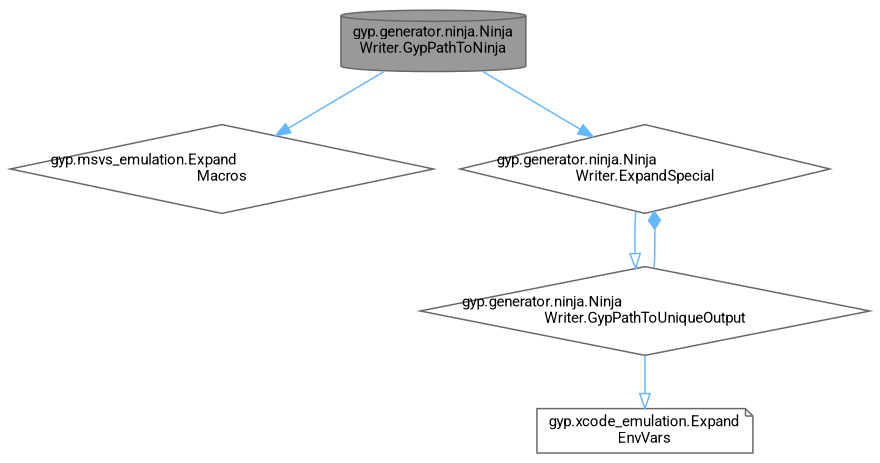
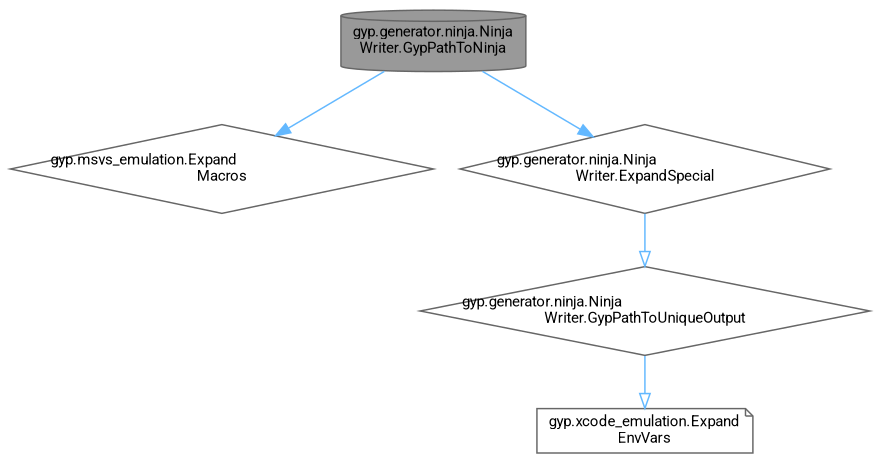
edge "gyp.generator.ninja.Ninja Writer.GypPathToUniqueOutput" -> "gyp.generator.ninja.Ninja Writer.ExpandSpecial": removed
